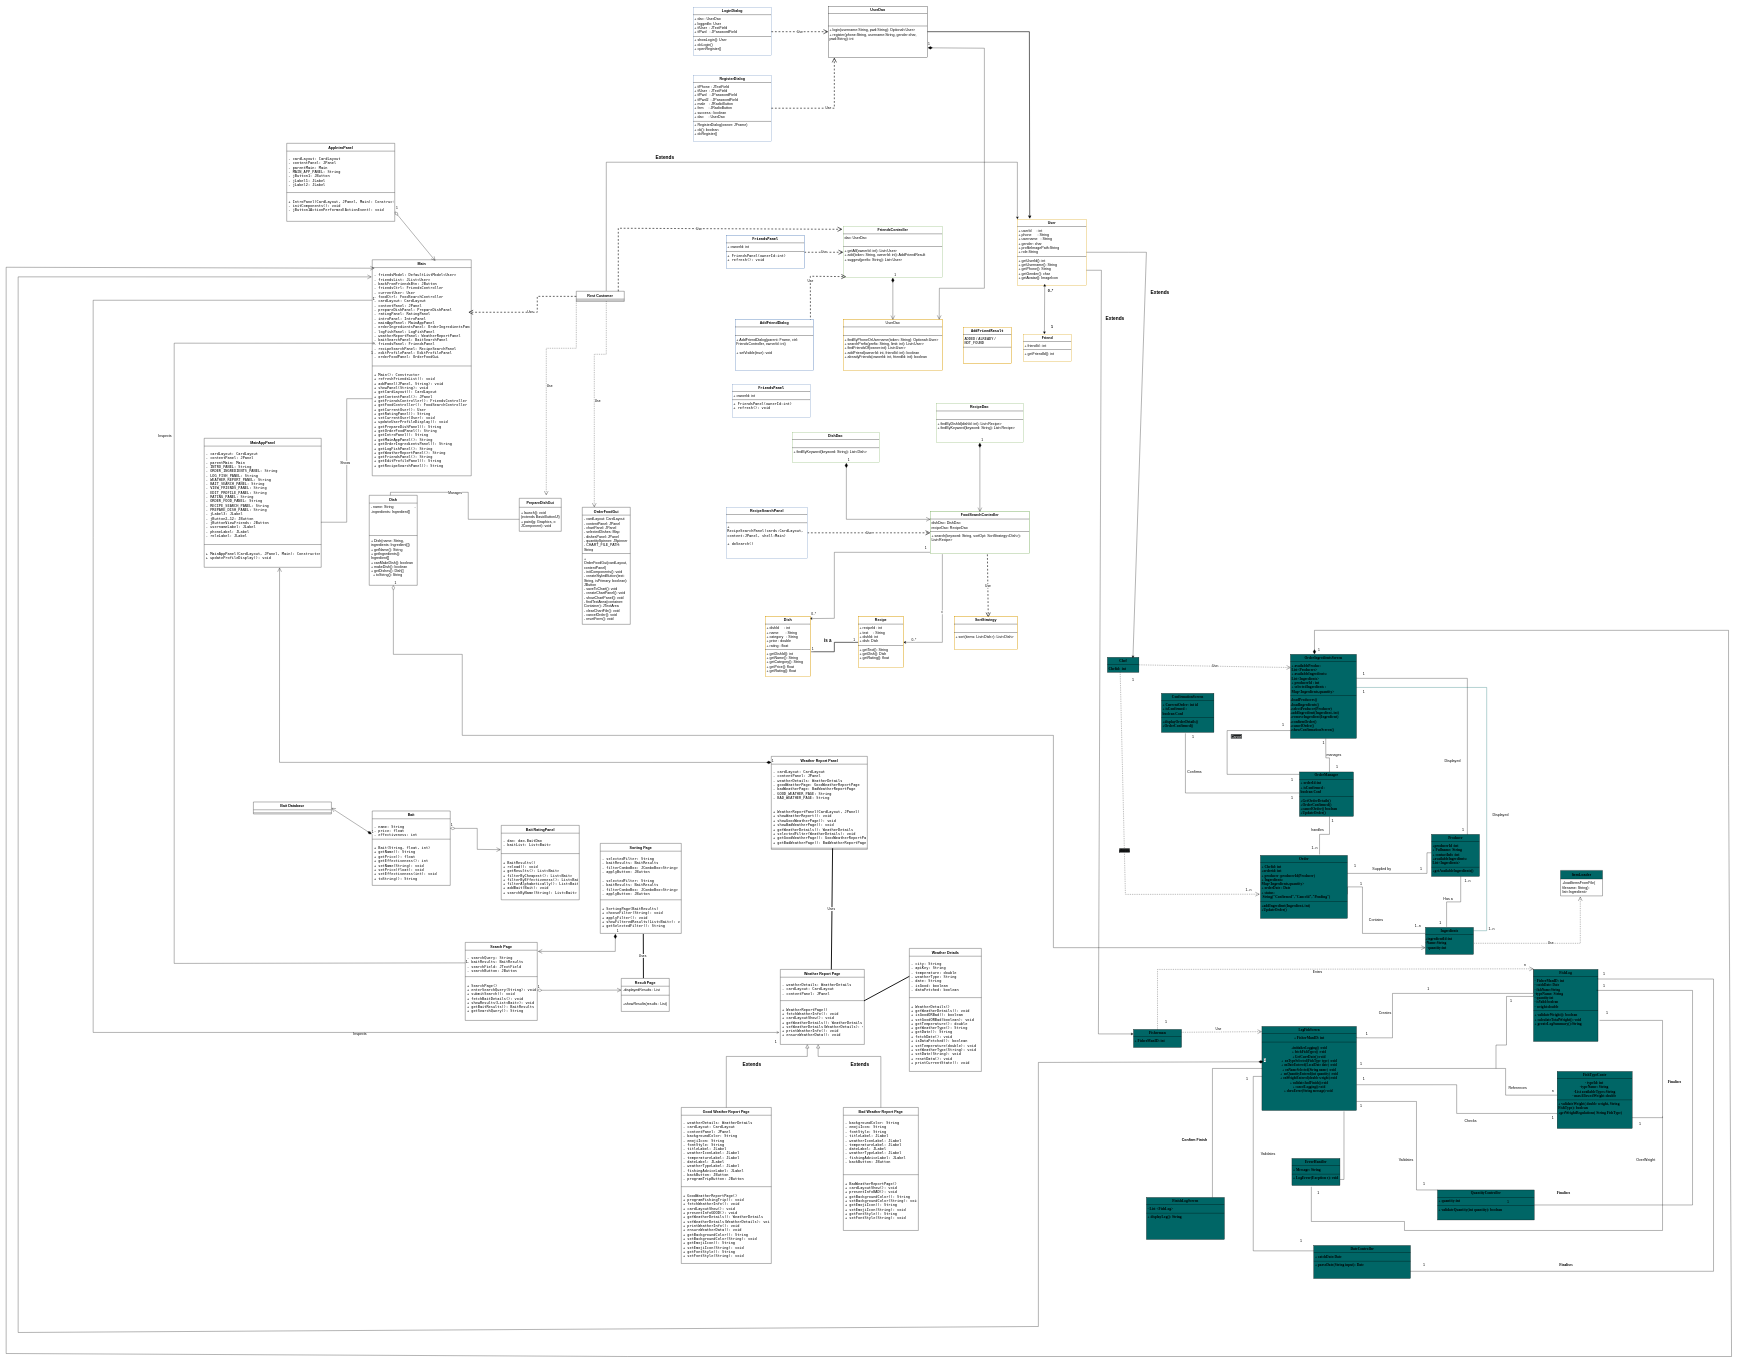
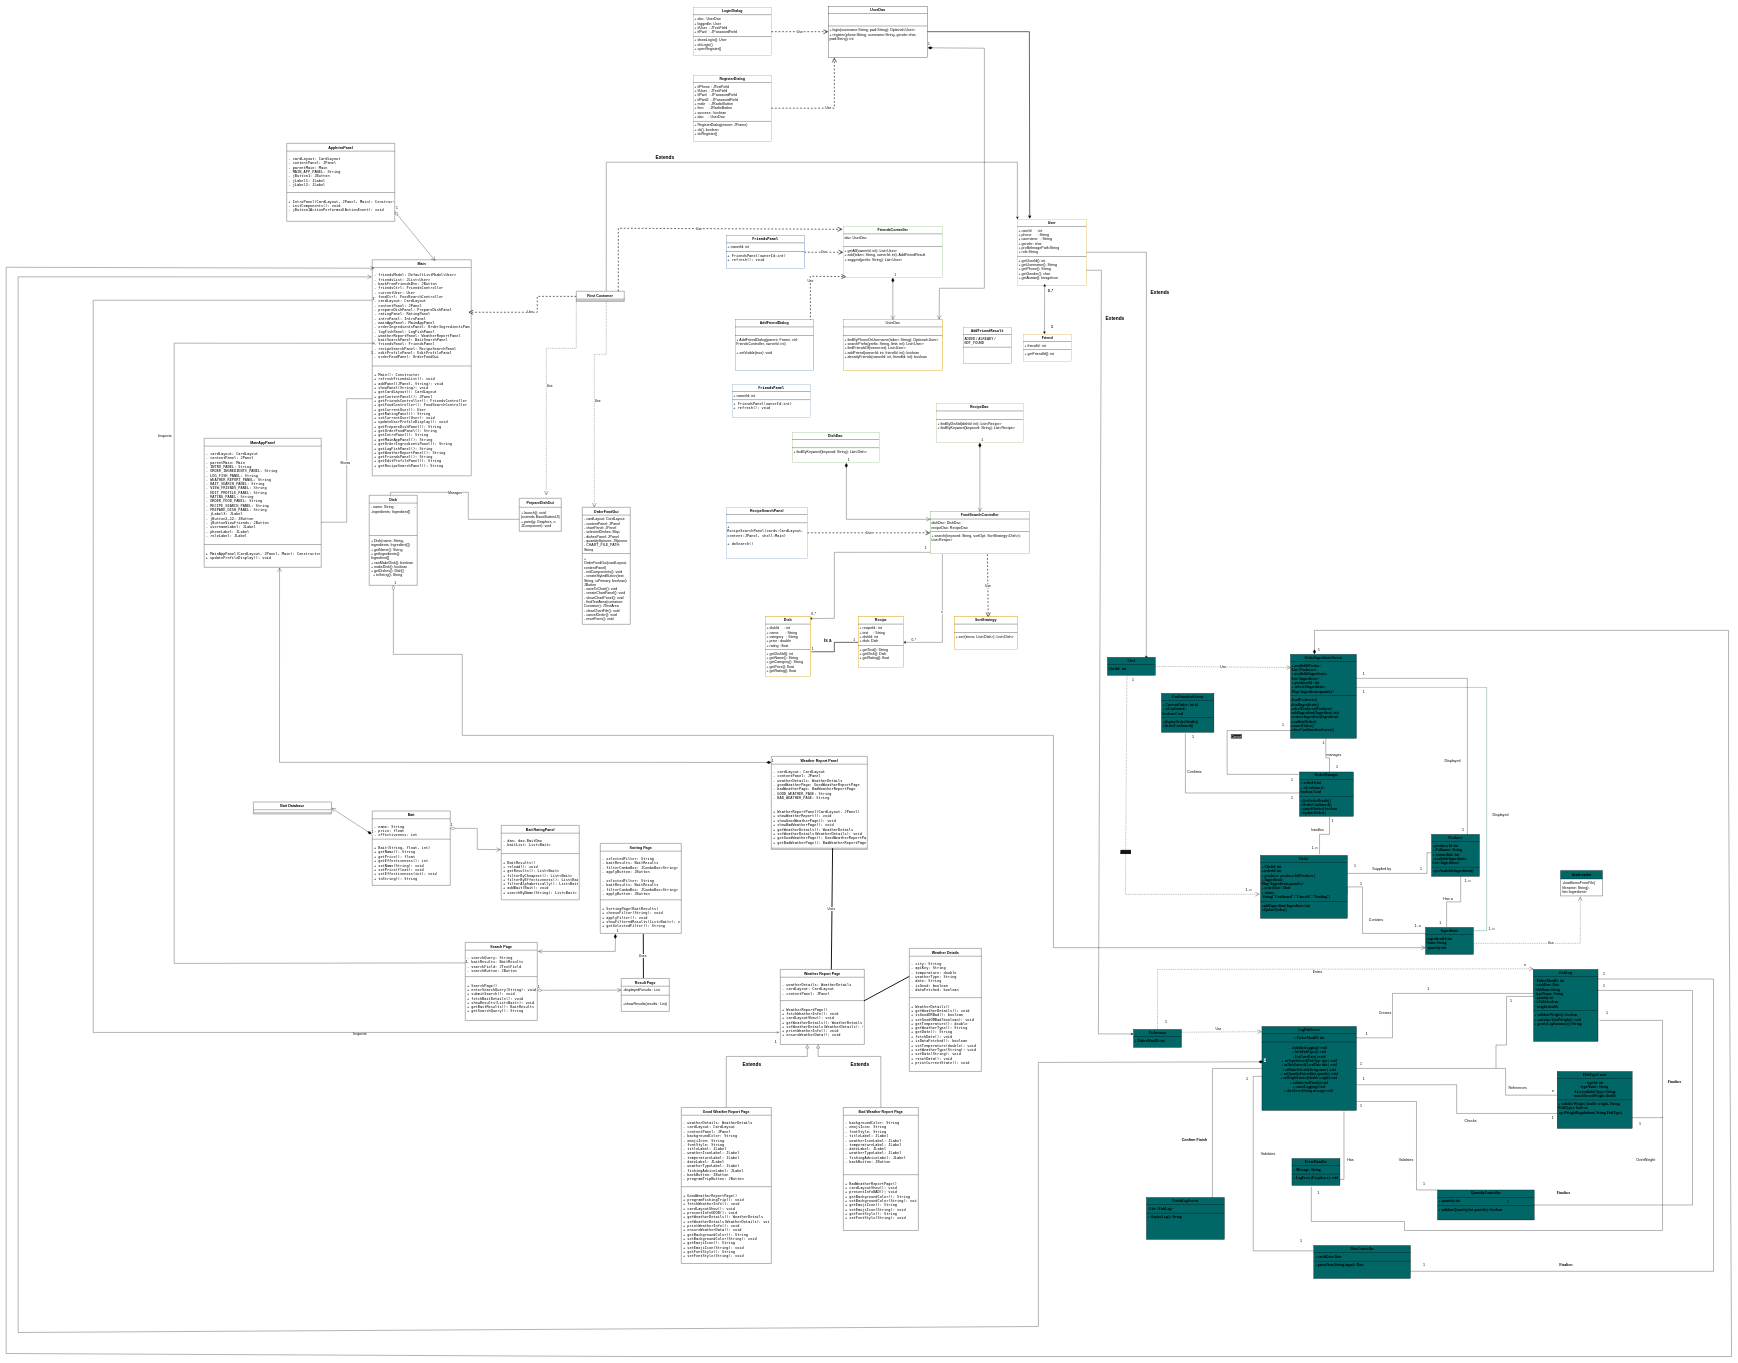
node "Chef Chefid: int": size 32x15 -> 48x18
node "+ WeatherReportPanel(CardLayout, JPanel) + showWeatherReport(): void + showGoodWeatherPage(): void + showBadWeatherPage(): void + getWeatherDetails(): WeatherDetails + selectedFilter(WeatherDetails): void + getGoodWeatherPage(): GoodWeatherReportPage + getBadWeatherPage(): BadWeatherReportPage": label "+ WeatherReportPanel(CardLayout, JPanel) + showWeatherReport(): void + showGoodWeatherPage(): void + showBadWeatherPage(): void + getWeatherDetails(): WeatherDetails + selectedFilter(WeatherDetails): void + getGoodWeatherPage(): GoodWeatherReportPage + getBadWeatherPage(): BadWeatherReportPage" -> "+ WeatherReportPanel(CardLayout, JPanel) + showWeatherReport(): void + showGoodWeatherPage(): void + showBadWeatherPage(): void + getWeatherDetails(): WeatherDetails + setWeatherDetails(WeatherDetails): void + getGoodWeatherPage(): GoodWeatherReportPage + getBadWeatherPage(): BadWeatherReportPage"
node "Has": added
